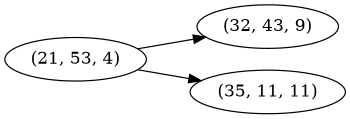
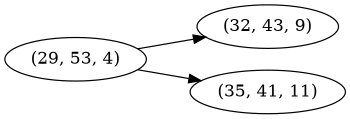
node "(21, 53, 4)": label "(21, 53, 4)" -> "(29, 53, 4)"
node "(35, 11, 11)": label "(35, 11, 11)" -> "(35, 41, 11)"
